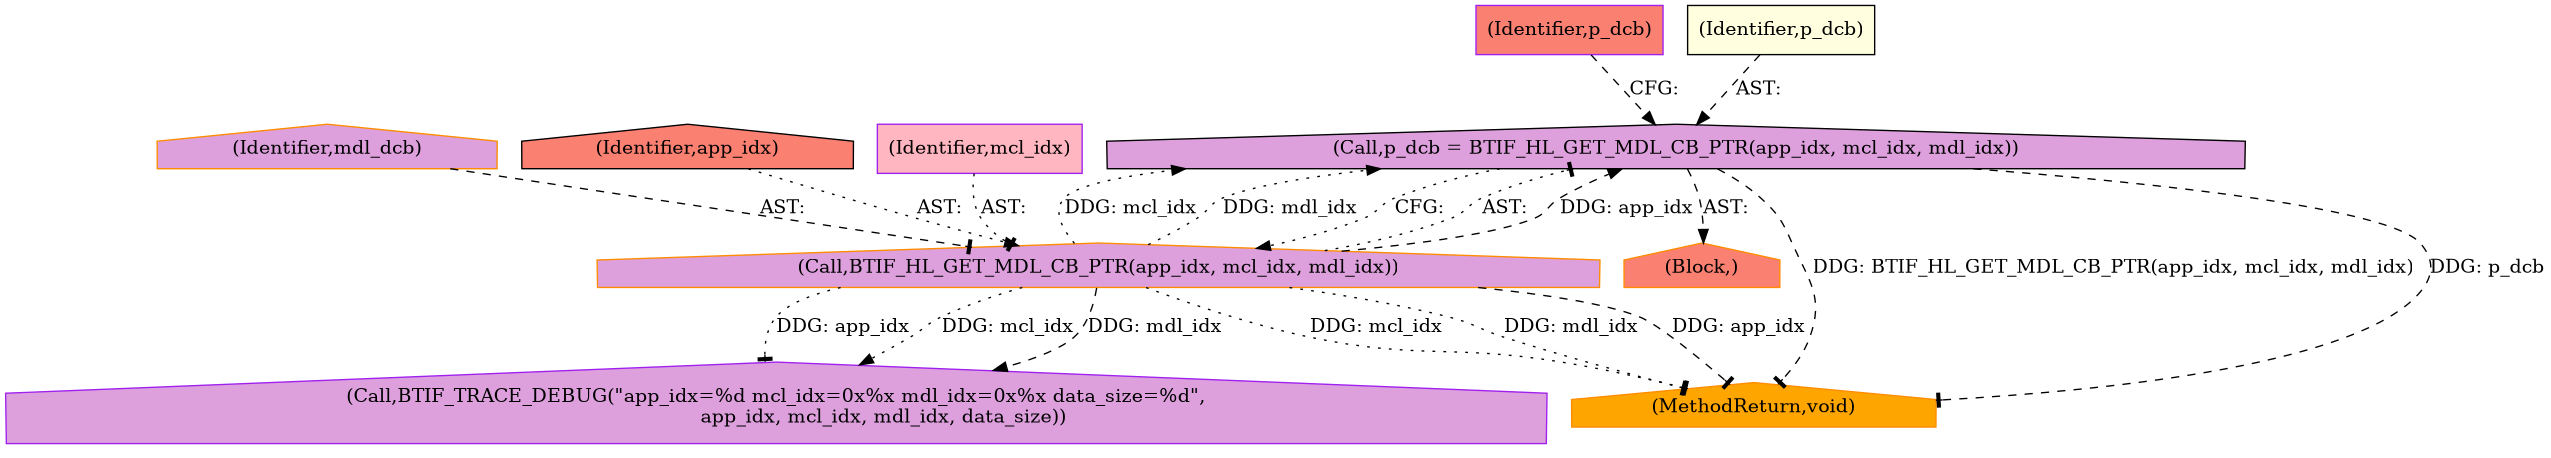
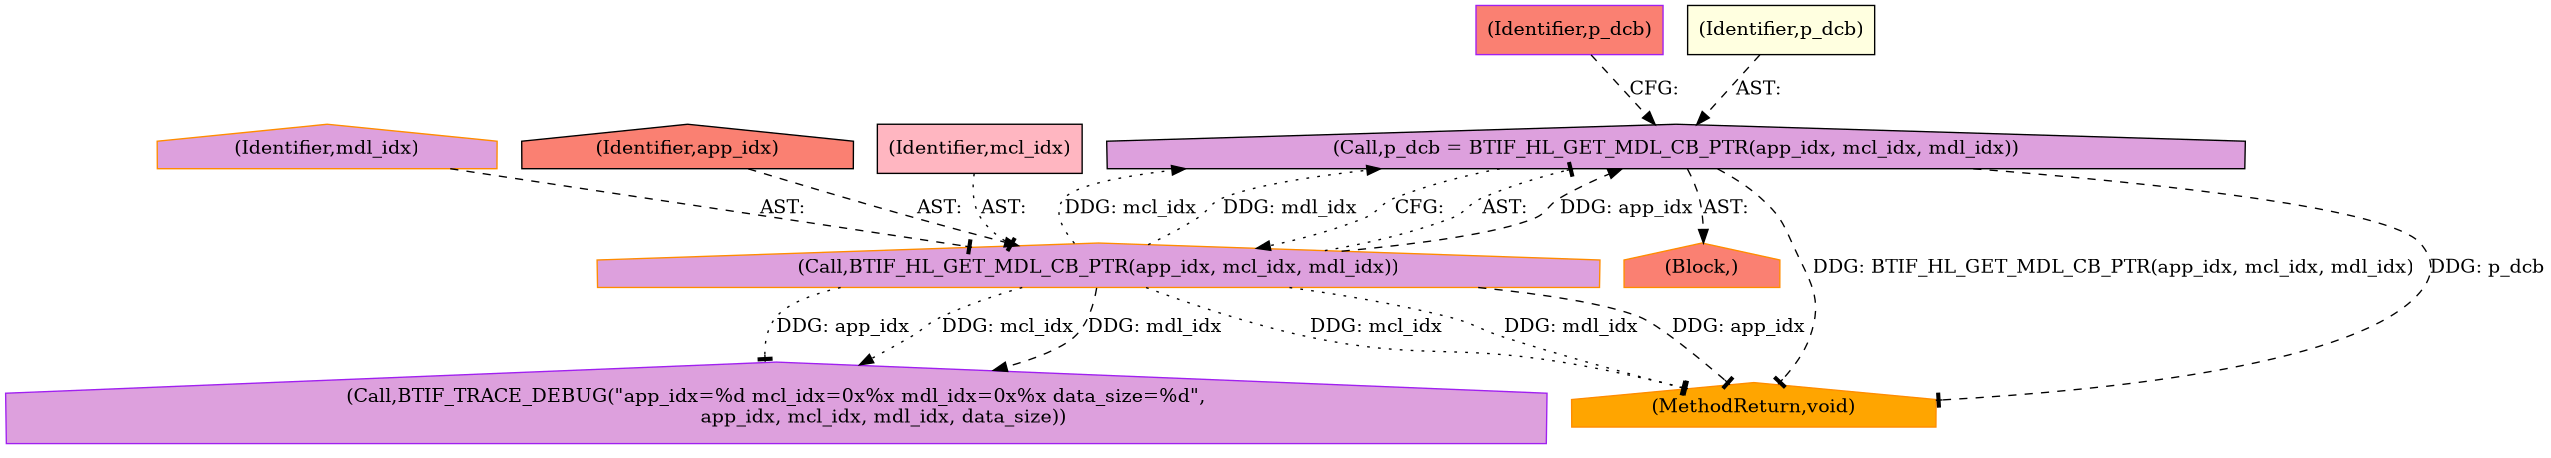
node "(Identifier,mdl_dcb)": label "(Identifier,mdl_dcb)" -> "(Identifier,mdl_idx)"
node "(Identifier,mcl_idx)": color purple -> black
edge "(Identifier,app_idx)" -> "(Call,BTIF_HL_GET_MDL_CB_PTR(app_idx, mcl_idx, mdl_idx))": style dotted -> dashed
